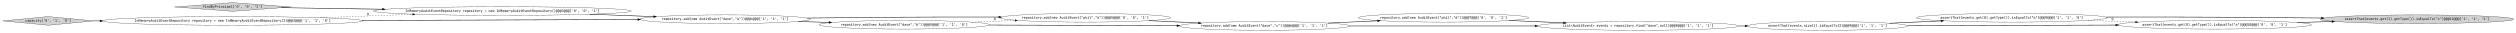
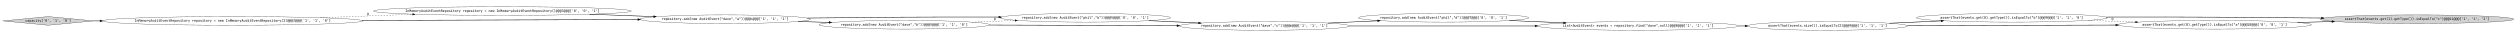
node "findByPrincipal['0', '0', '1']": removed
